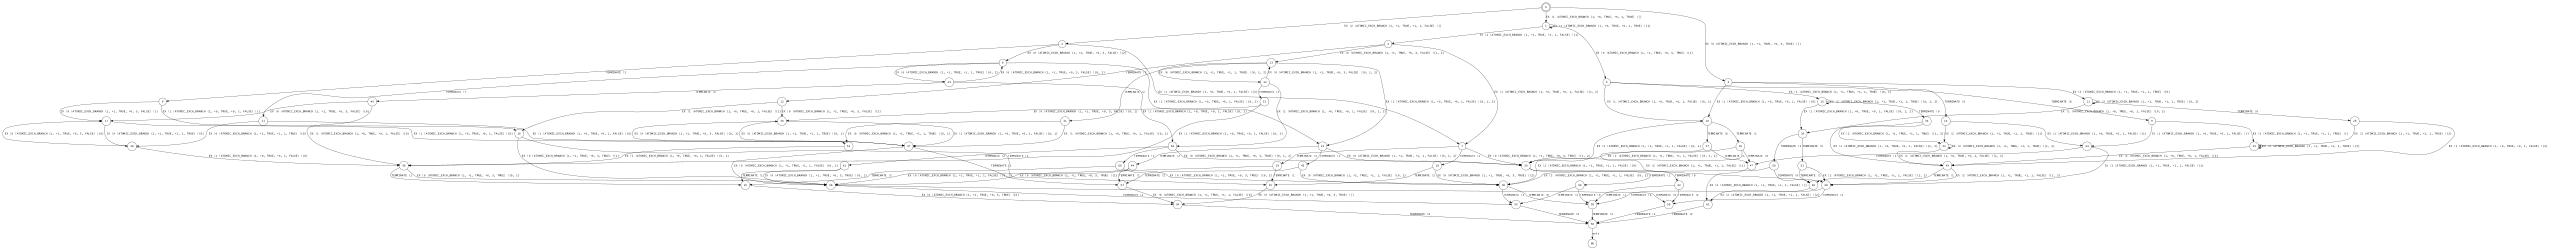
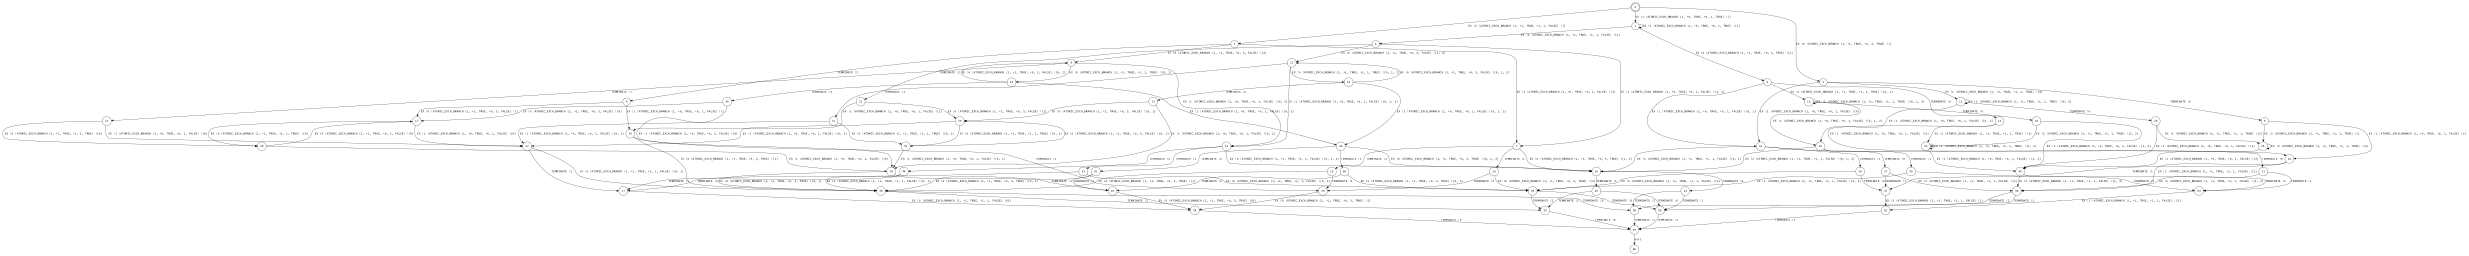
edge "26" -> "20": now "29" -> "20"
